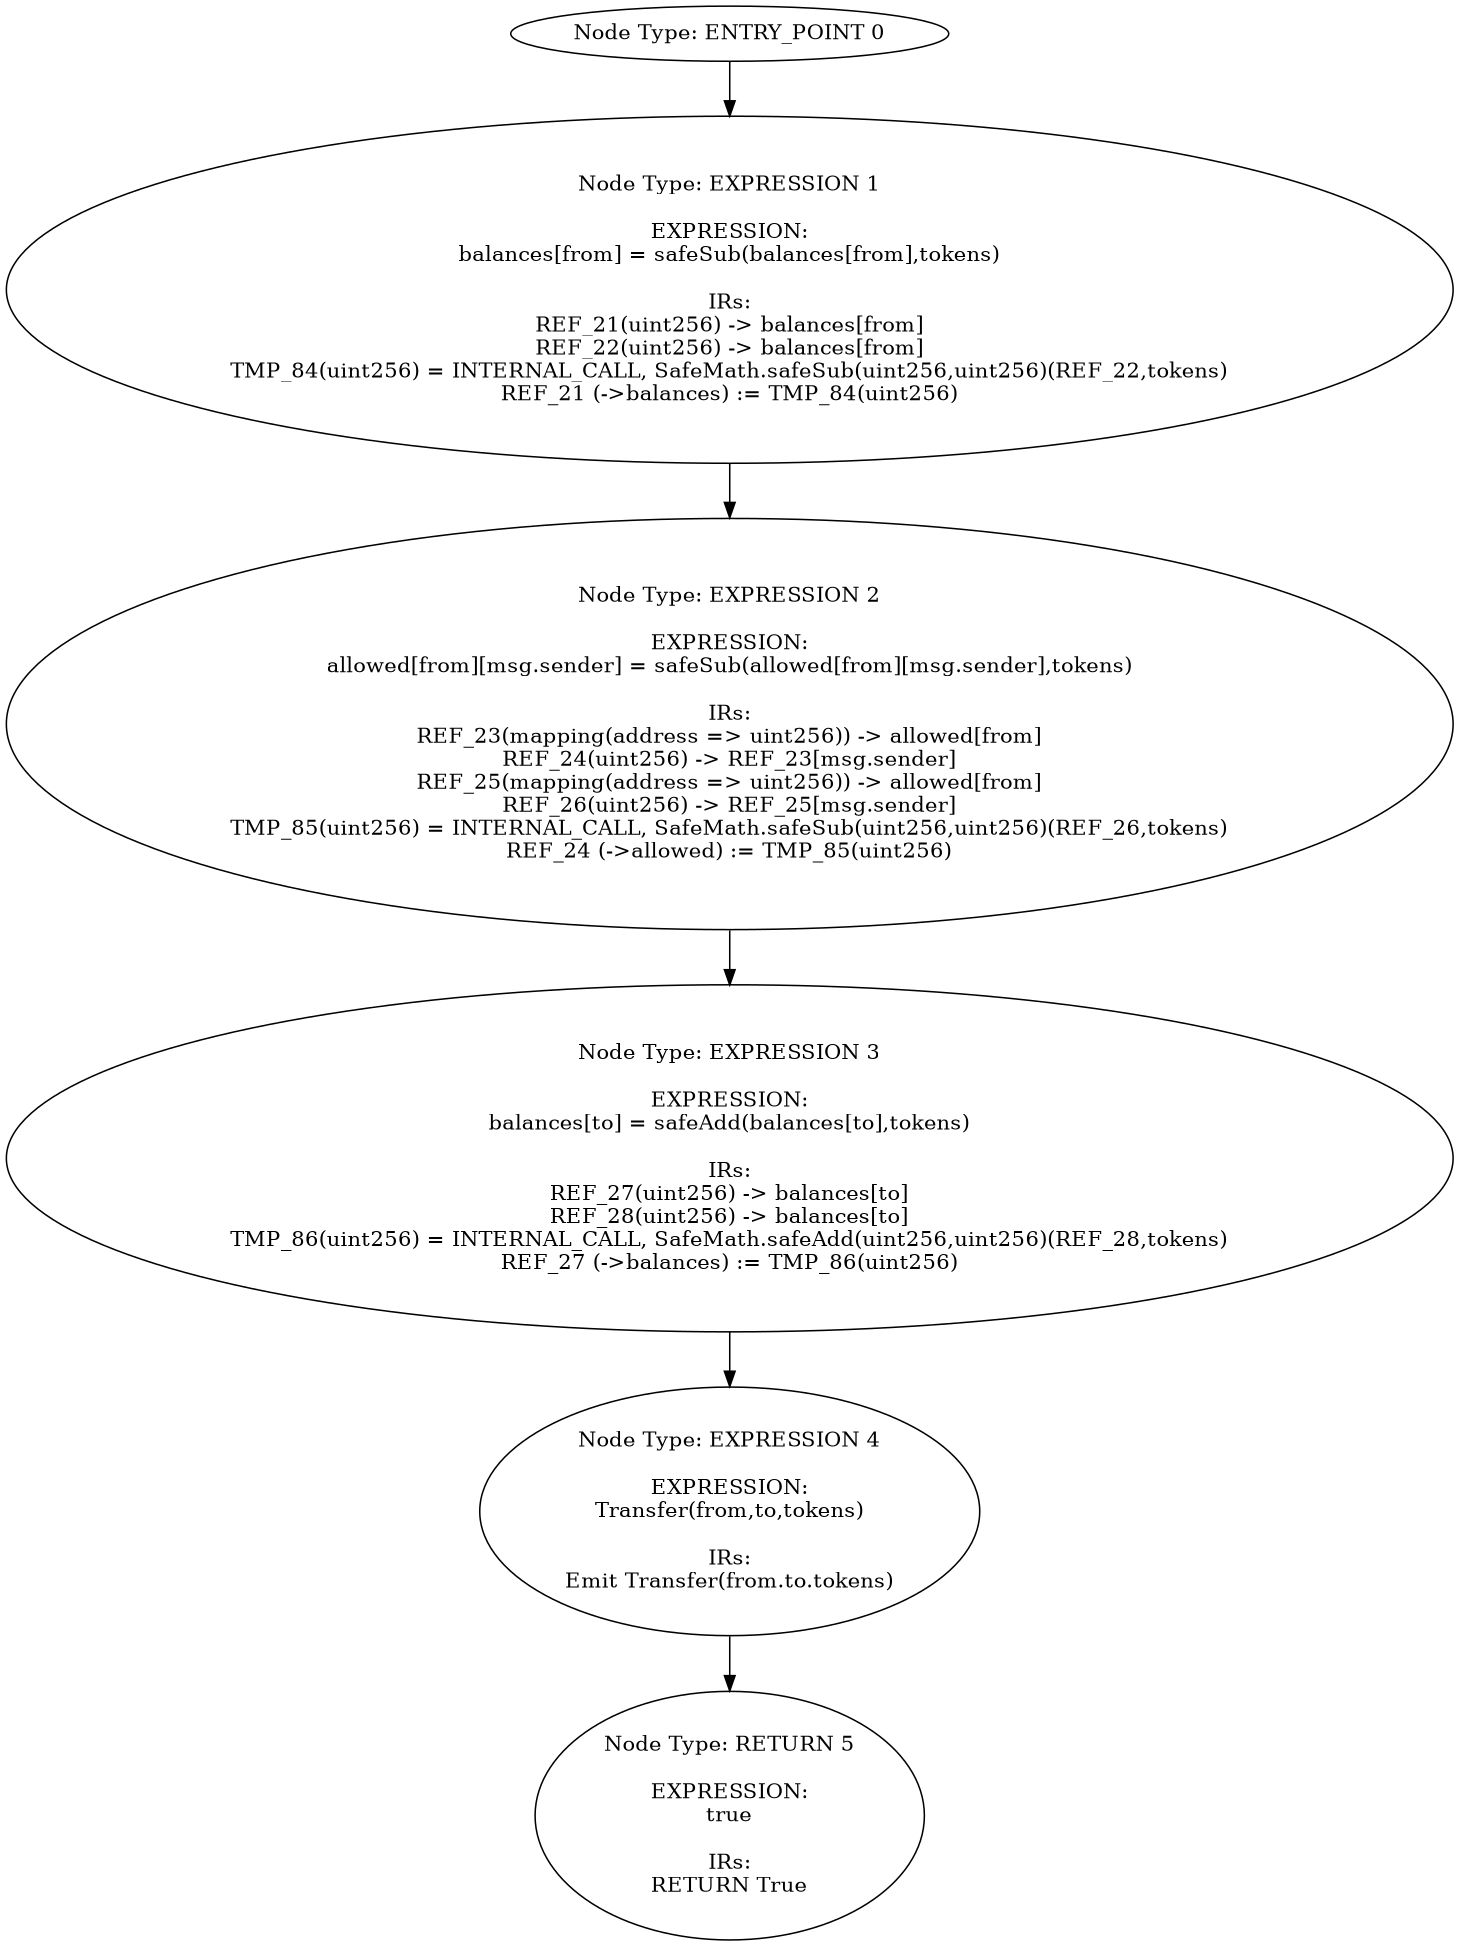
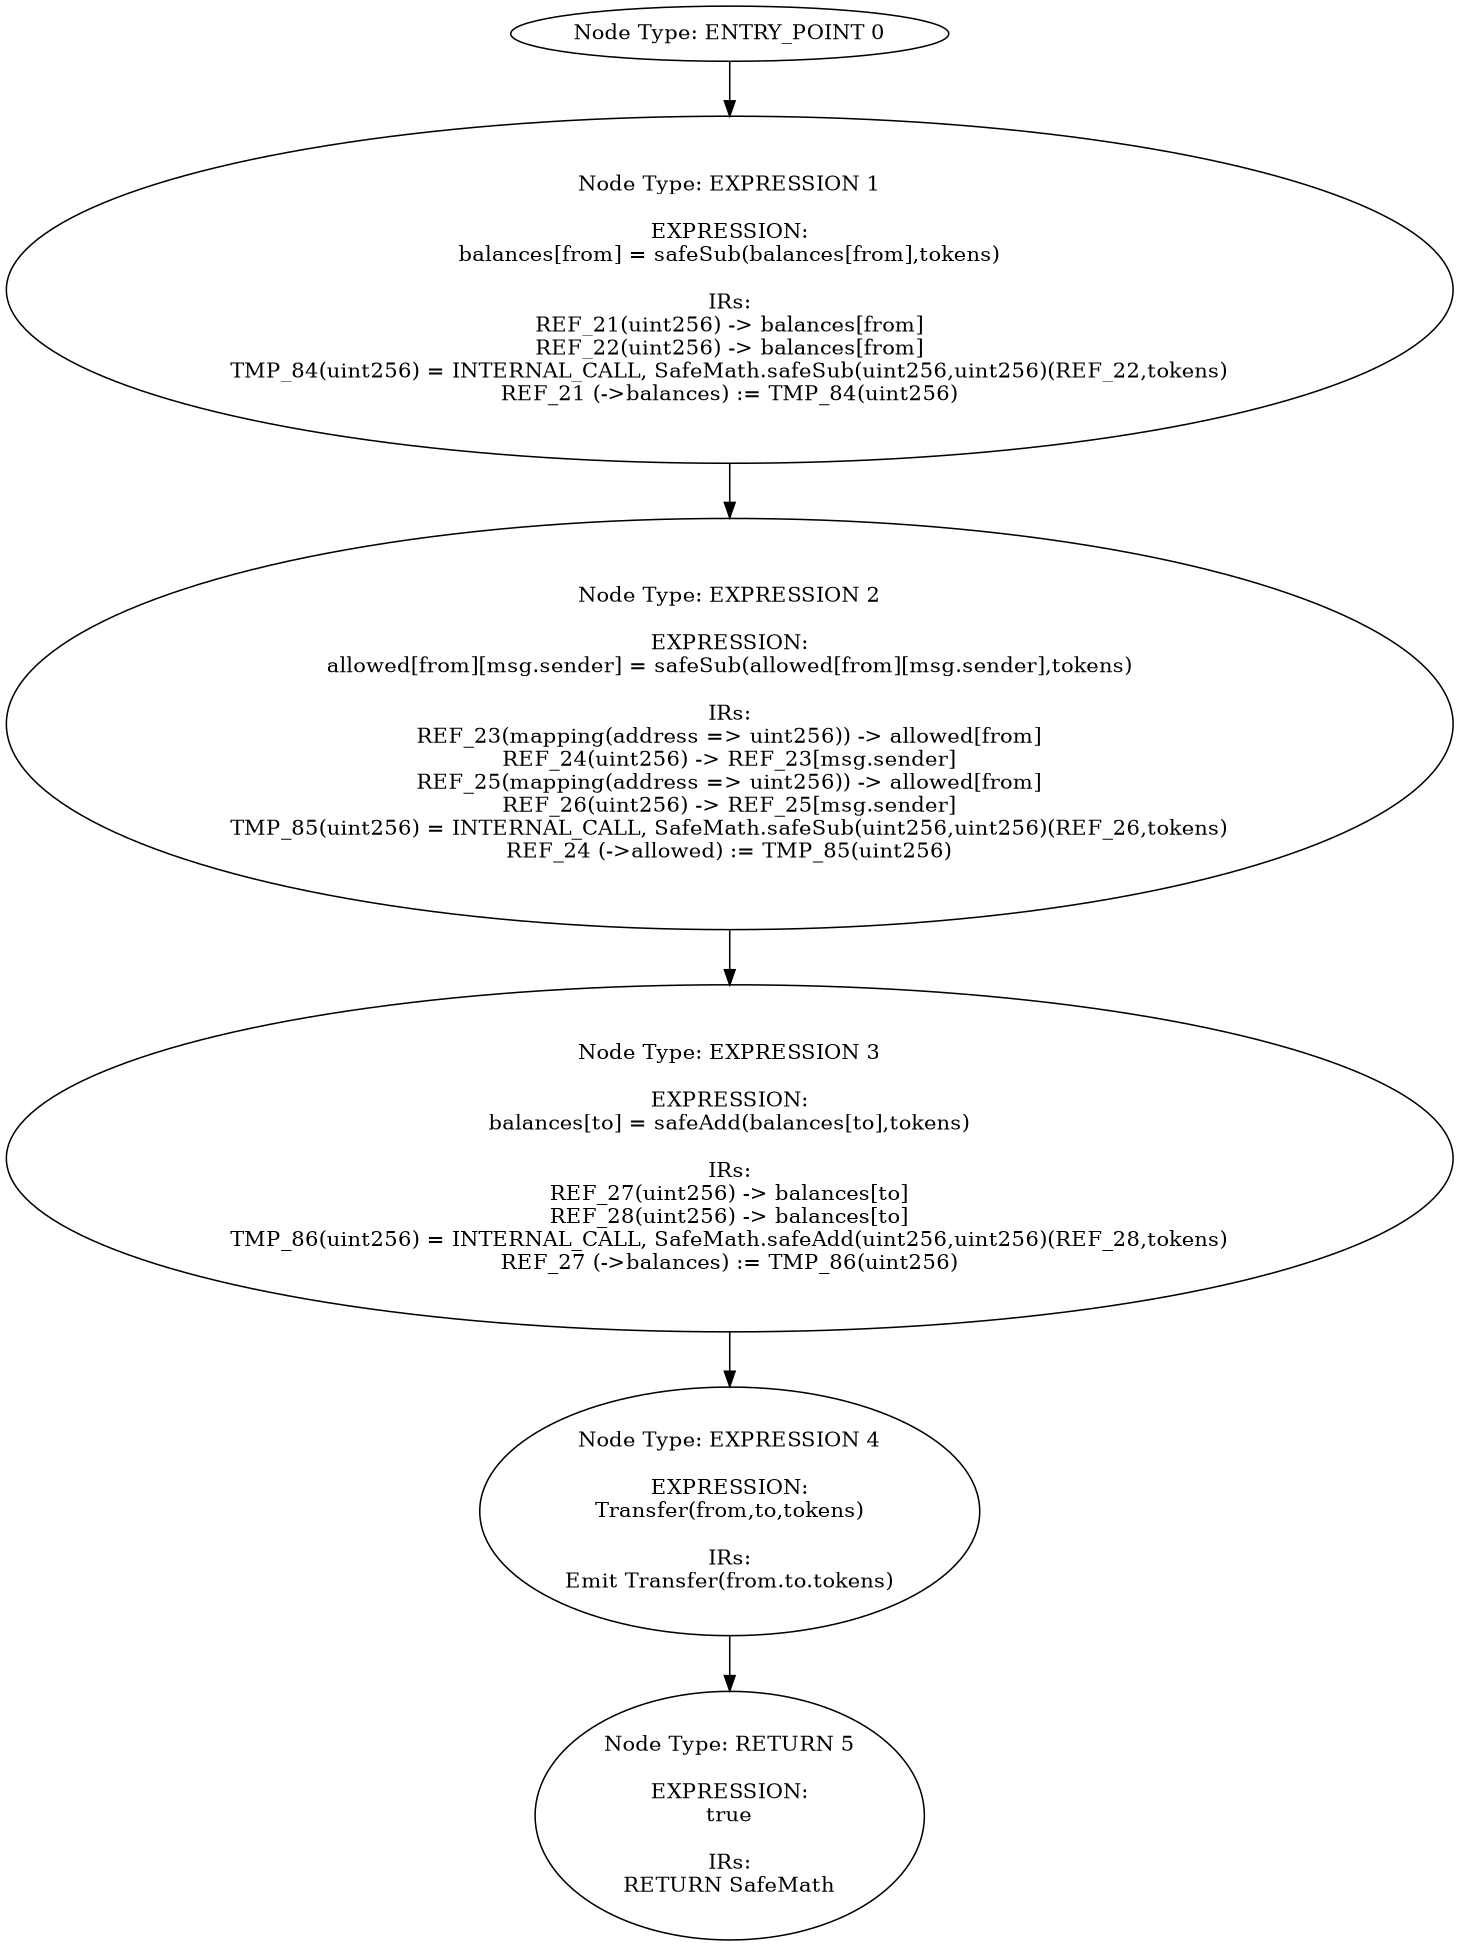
node "Node Type: RETURN 5 EXPRESSION: true IRs: RETURN True": label "Node Type: RETURN 5 EXPRESSION: true IRs: RETURN True" -> "Node Type: RETURN 5 EXPRESSION: true IRs: RETURN SafeMath"
